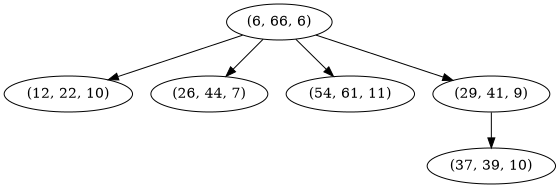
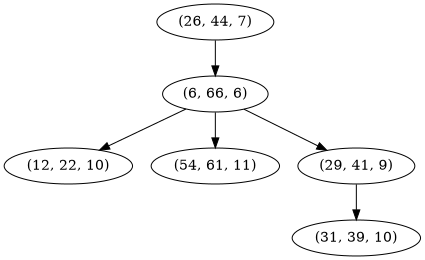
edge "(6, 66, 6)" -> "(26, 44, 7)": reversed
node "(37, 39, 10)": label "(37, 39, 10)" -> "(31, 39, 10)"
